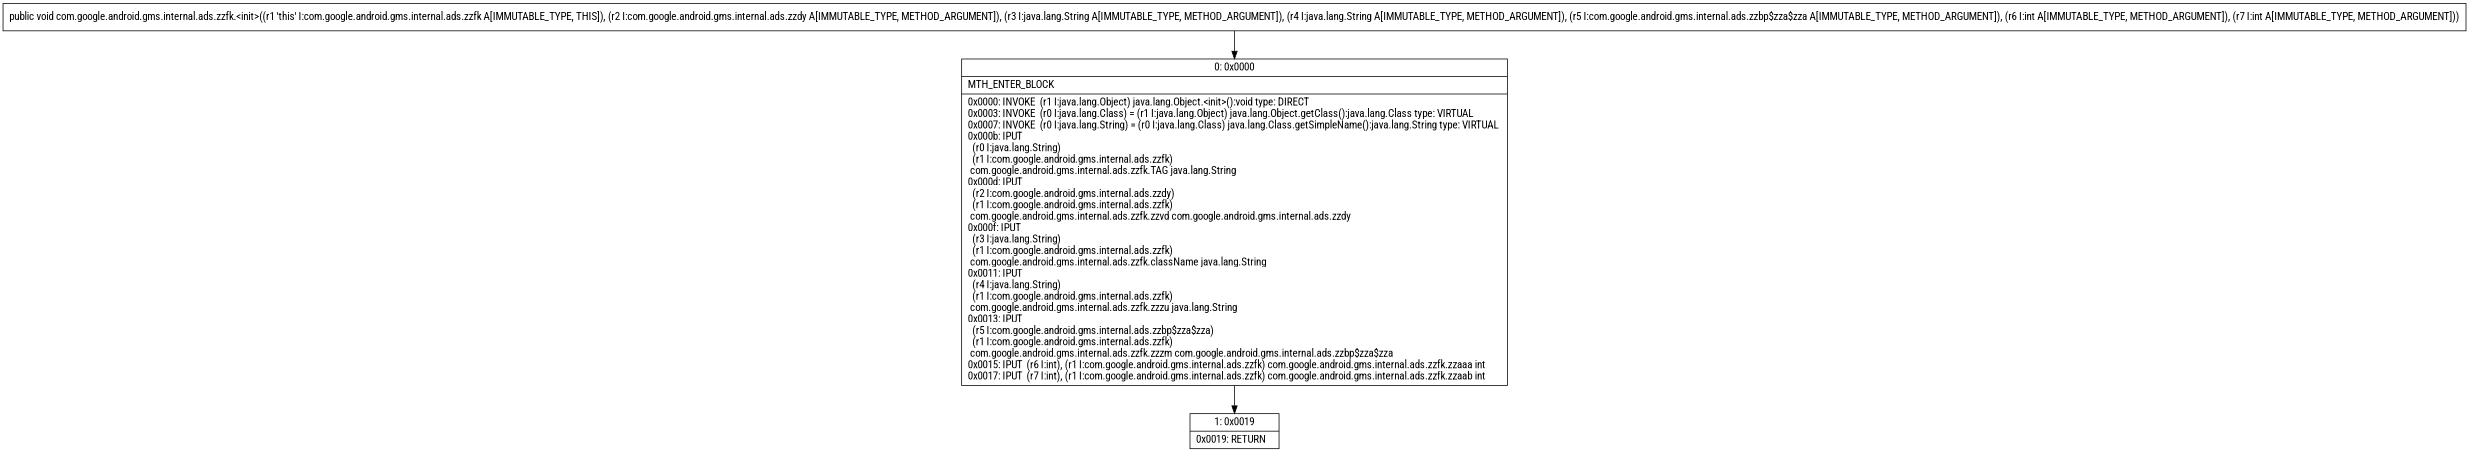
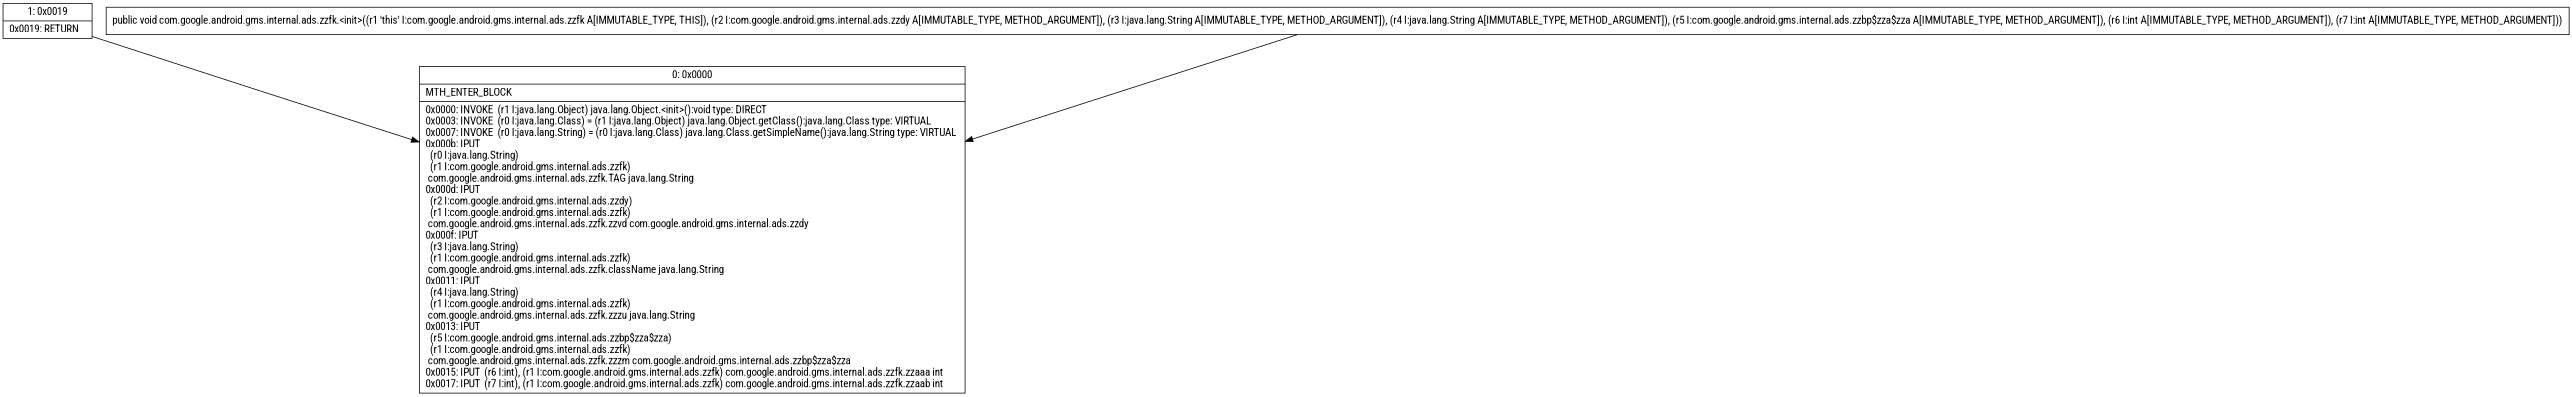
edge "0: 0x0000" -> "1: 0x0019": reversed
